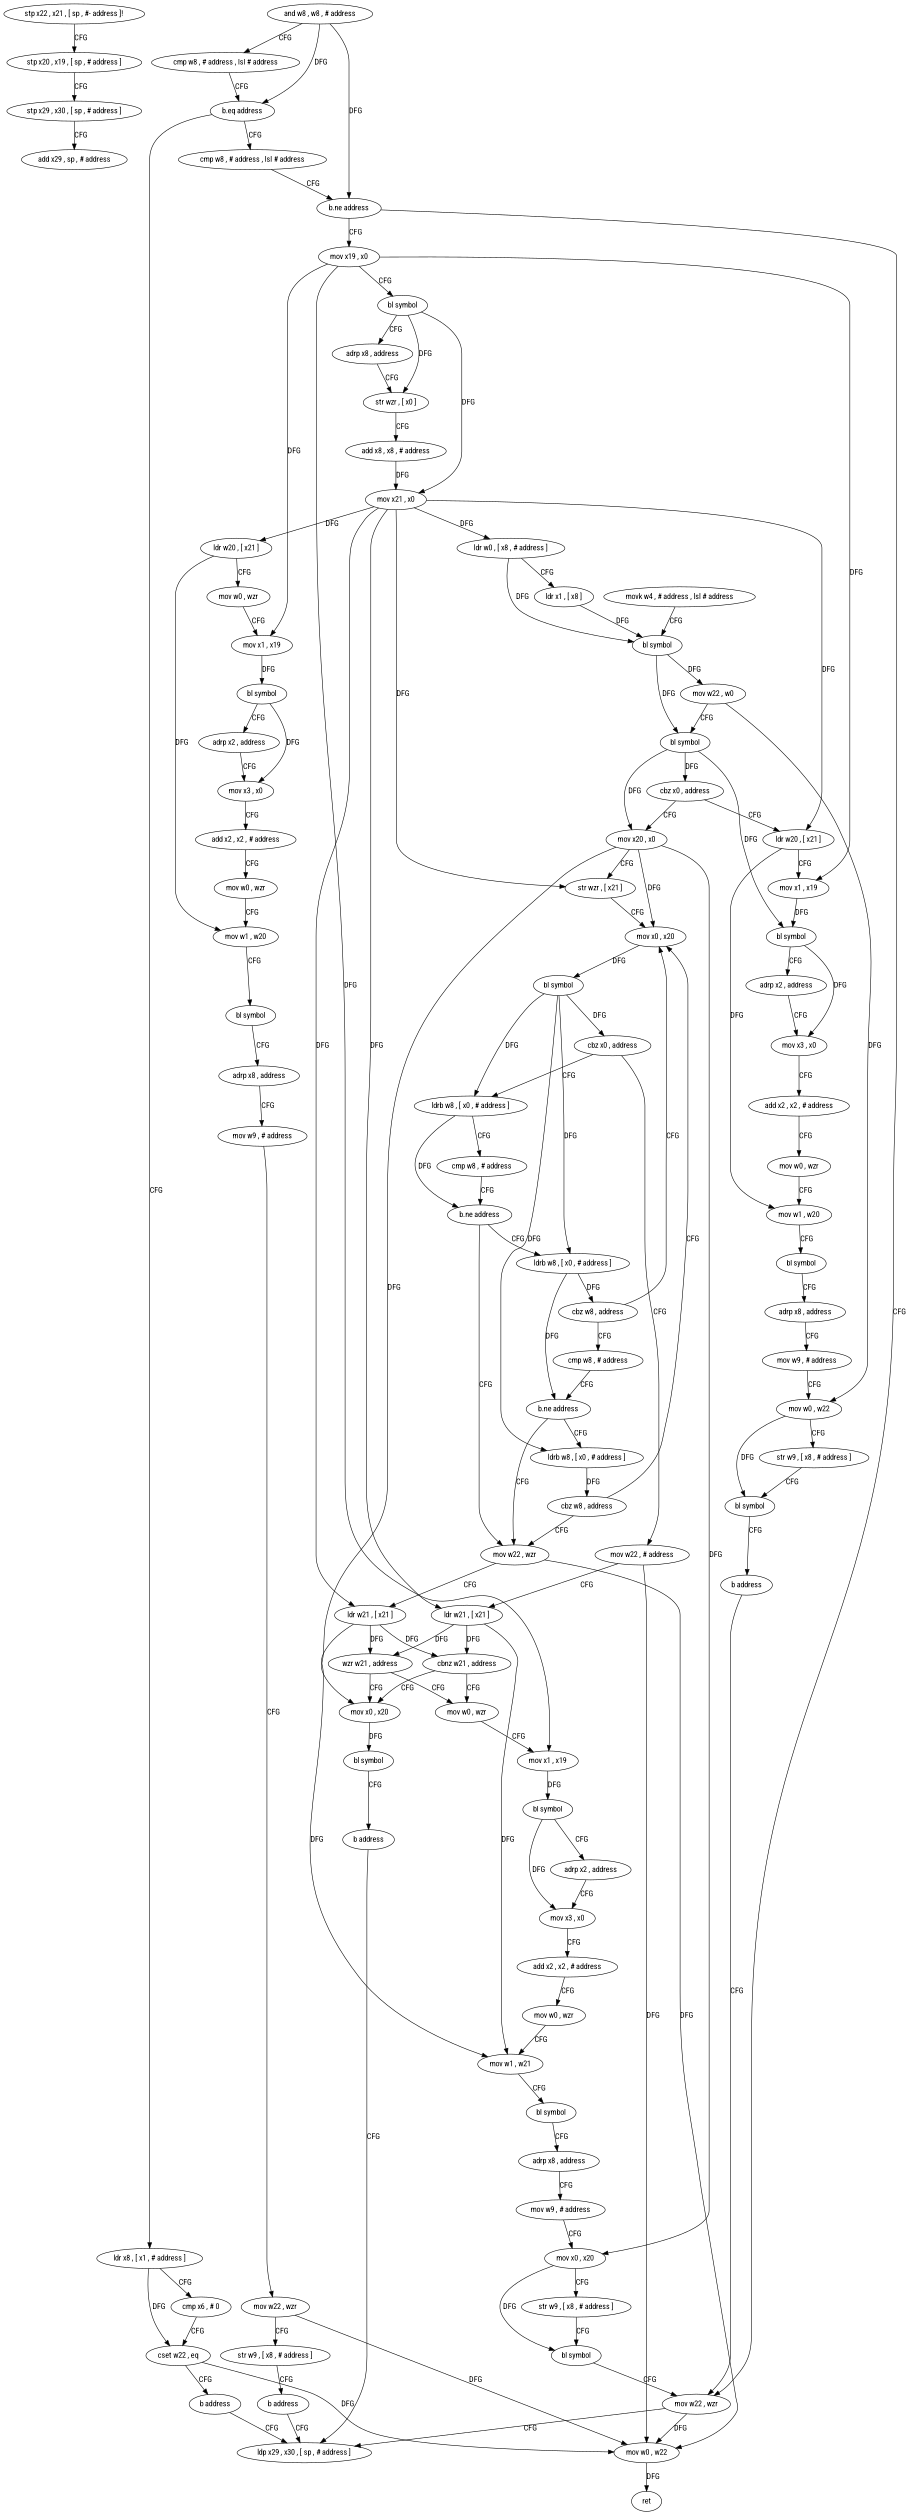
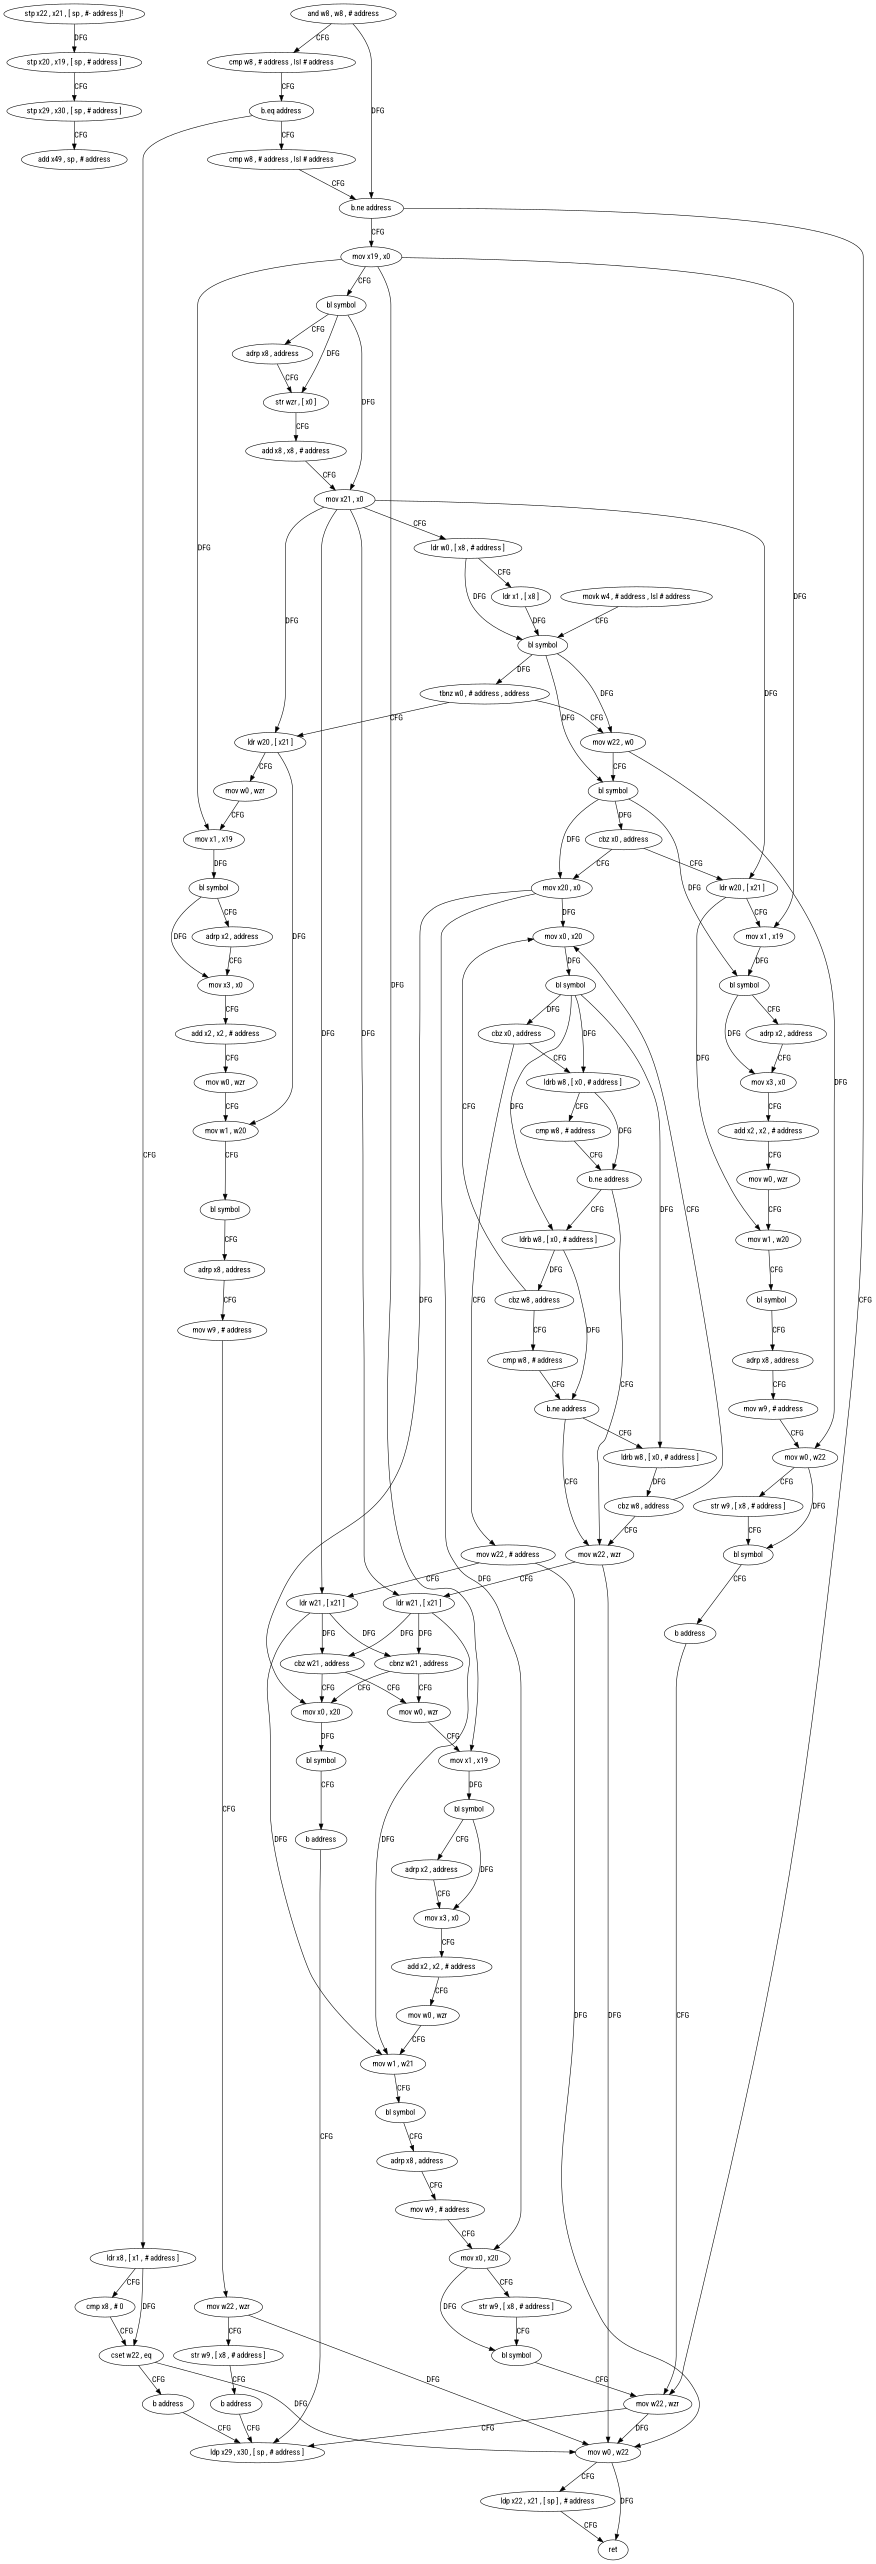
edge "stp x22 , x21 , [ sp , #- address ]!" -> "stp x20 , x19 , [ sp , # address ]": label "CFG" -> "DFG"
edge "and w8 , w8 , # address" -> "b.eq address": removed, label "DFG"
node "add x29 , sp , # address": label "add x29 , sp , # address" -> "add x49 , sp , # address"
edge "add x8 , x8 , # address" -> "mov x21 , x0": label "DFG" -> "CFG"
edge "mov x21 , x0" -> "ldr w0 , [ x8 , # address ]": label "DFG" -> "CFG"
node "tbnz w0 , # address , address": added
node "str wzr , [ x21 ]": removed
node "wzr w21 , address": label "wzr w21 , address" -> "cbz w21 , address"
node "cmp x6 , # 0": label "cmp x6 , # 0" -> "cmp x8 , # 0"
node "ldp x22 , x21 , [ sp ] , # address": added
